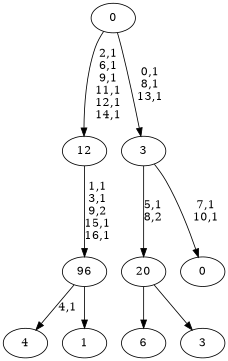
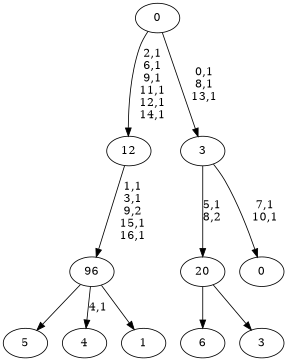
node "5": added
